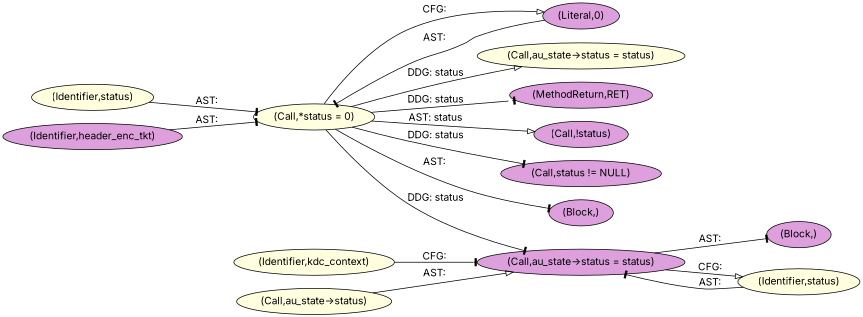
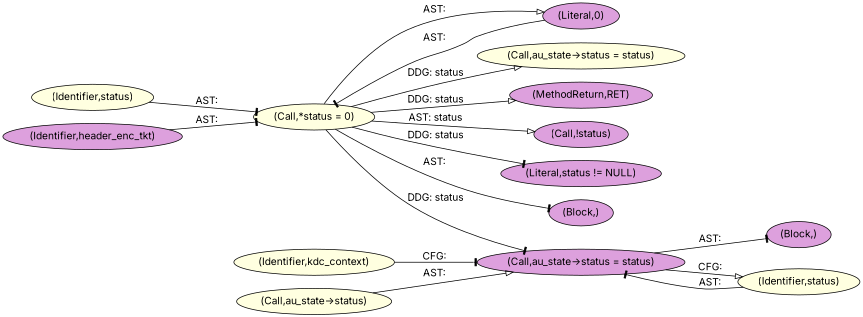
edge "(Call,*status = 0)" -> "(Literal,0)": label "CFG: " -> "AST: "
edge "(Call,*status = 0)" -> "(MethodReturn,RET)": arrowhead tee -> onormal
node "(Call,status != NULL)": label "(Call,status != NULL)" -> "(Literal,status != NULL)"
